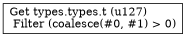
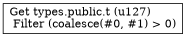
node "Get types.types.t (u127) Filter (coalesce(#0, #1) > 0)": label "Get types.types.t (u127) Filter (coalesce(#0, #1) > 0)" -> "Get types.public.t (u127) Filter (coalesce(#0, #1) > 0)"
